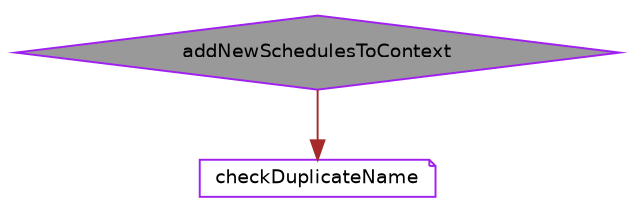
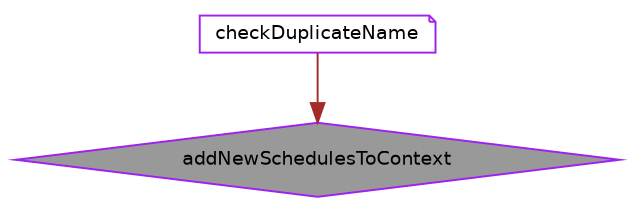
edge "addNewSchedulesToContext" -> "checkDuplicateName": reversed
